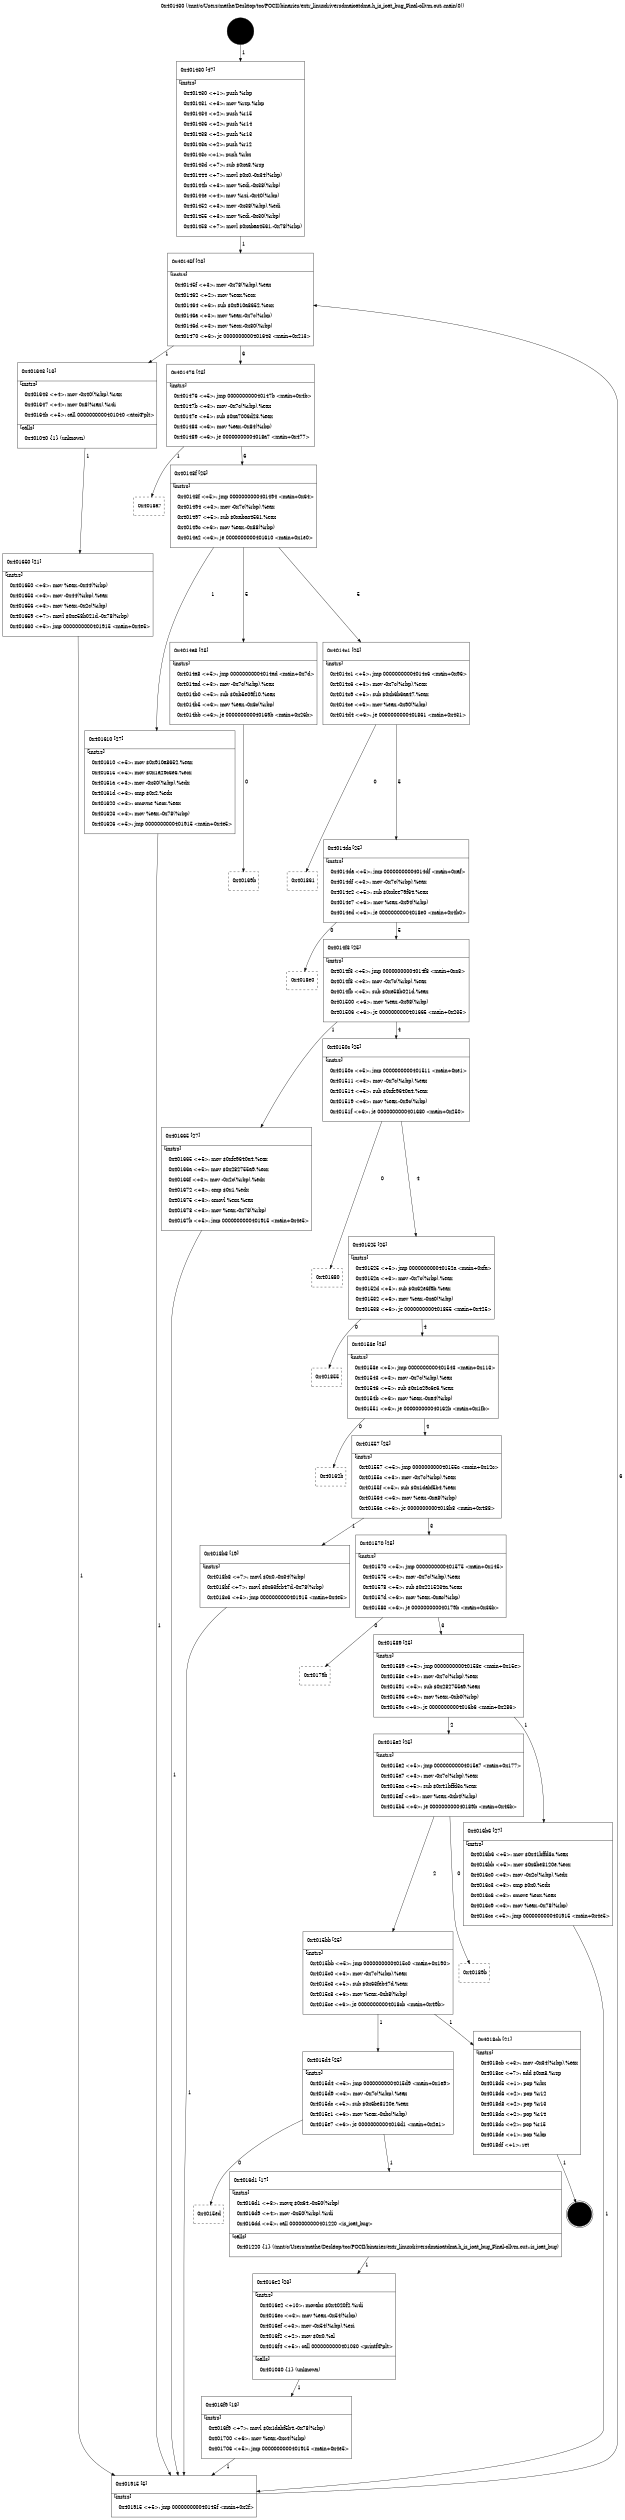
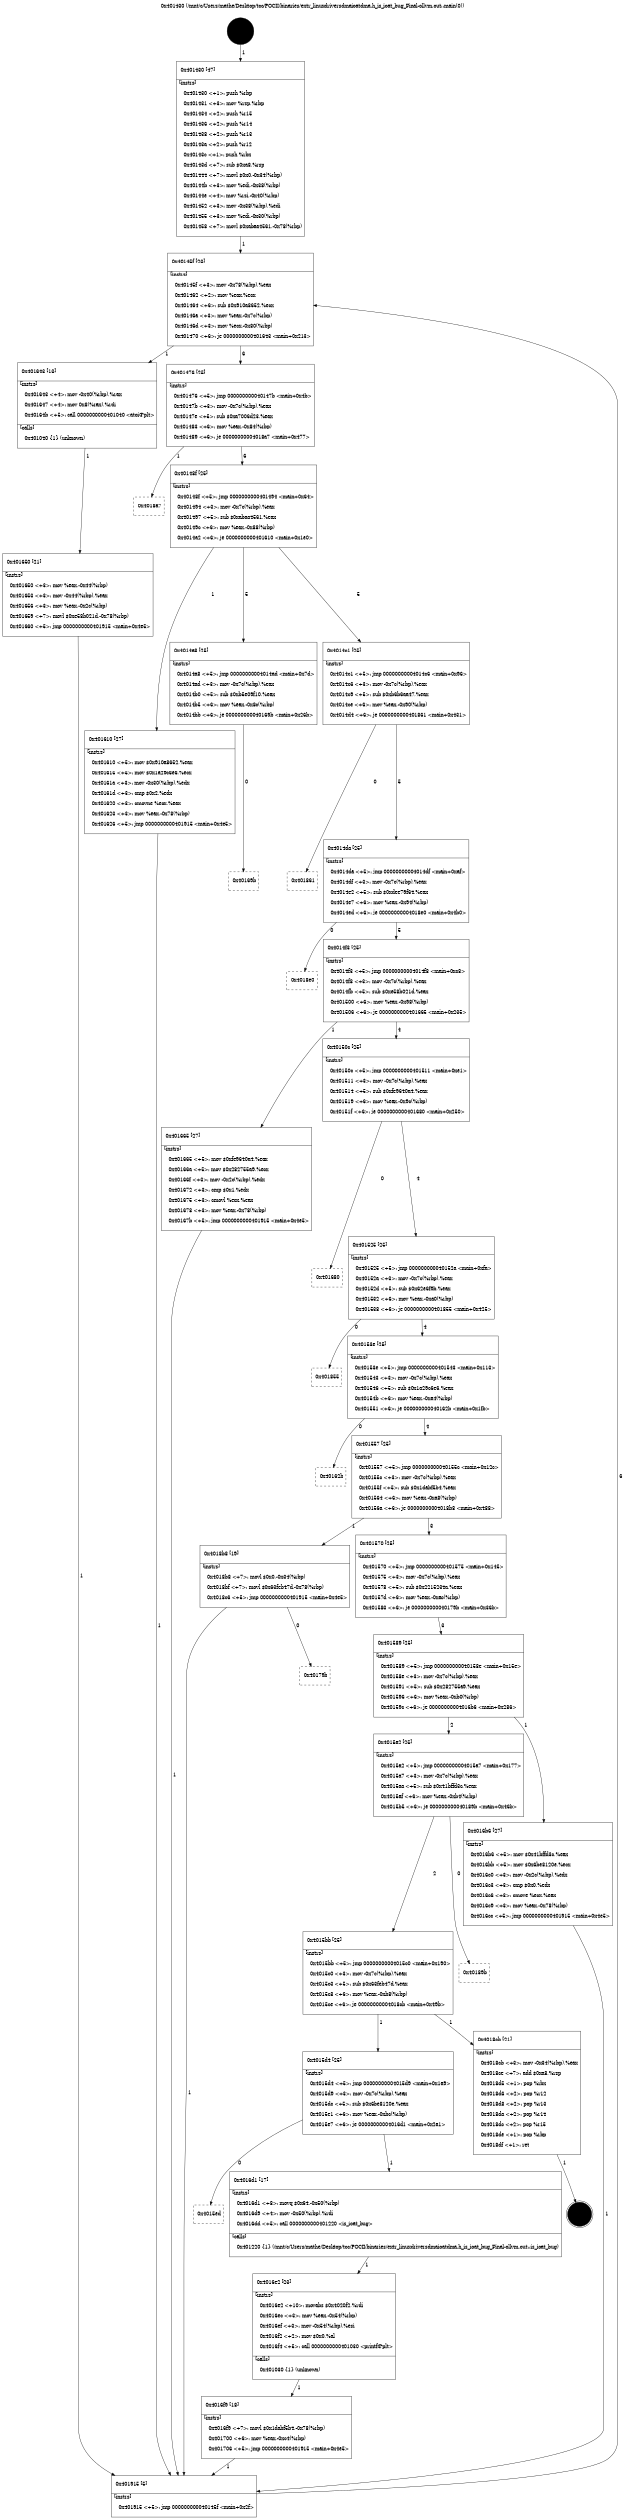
edge "0x401570 [25]" -> "0x40179b": now "0x4018b8 [19]" -> "0x40179b"
